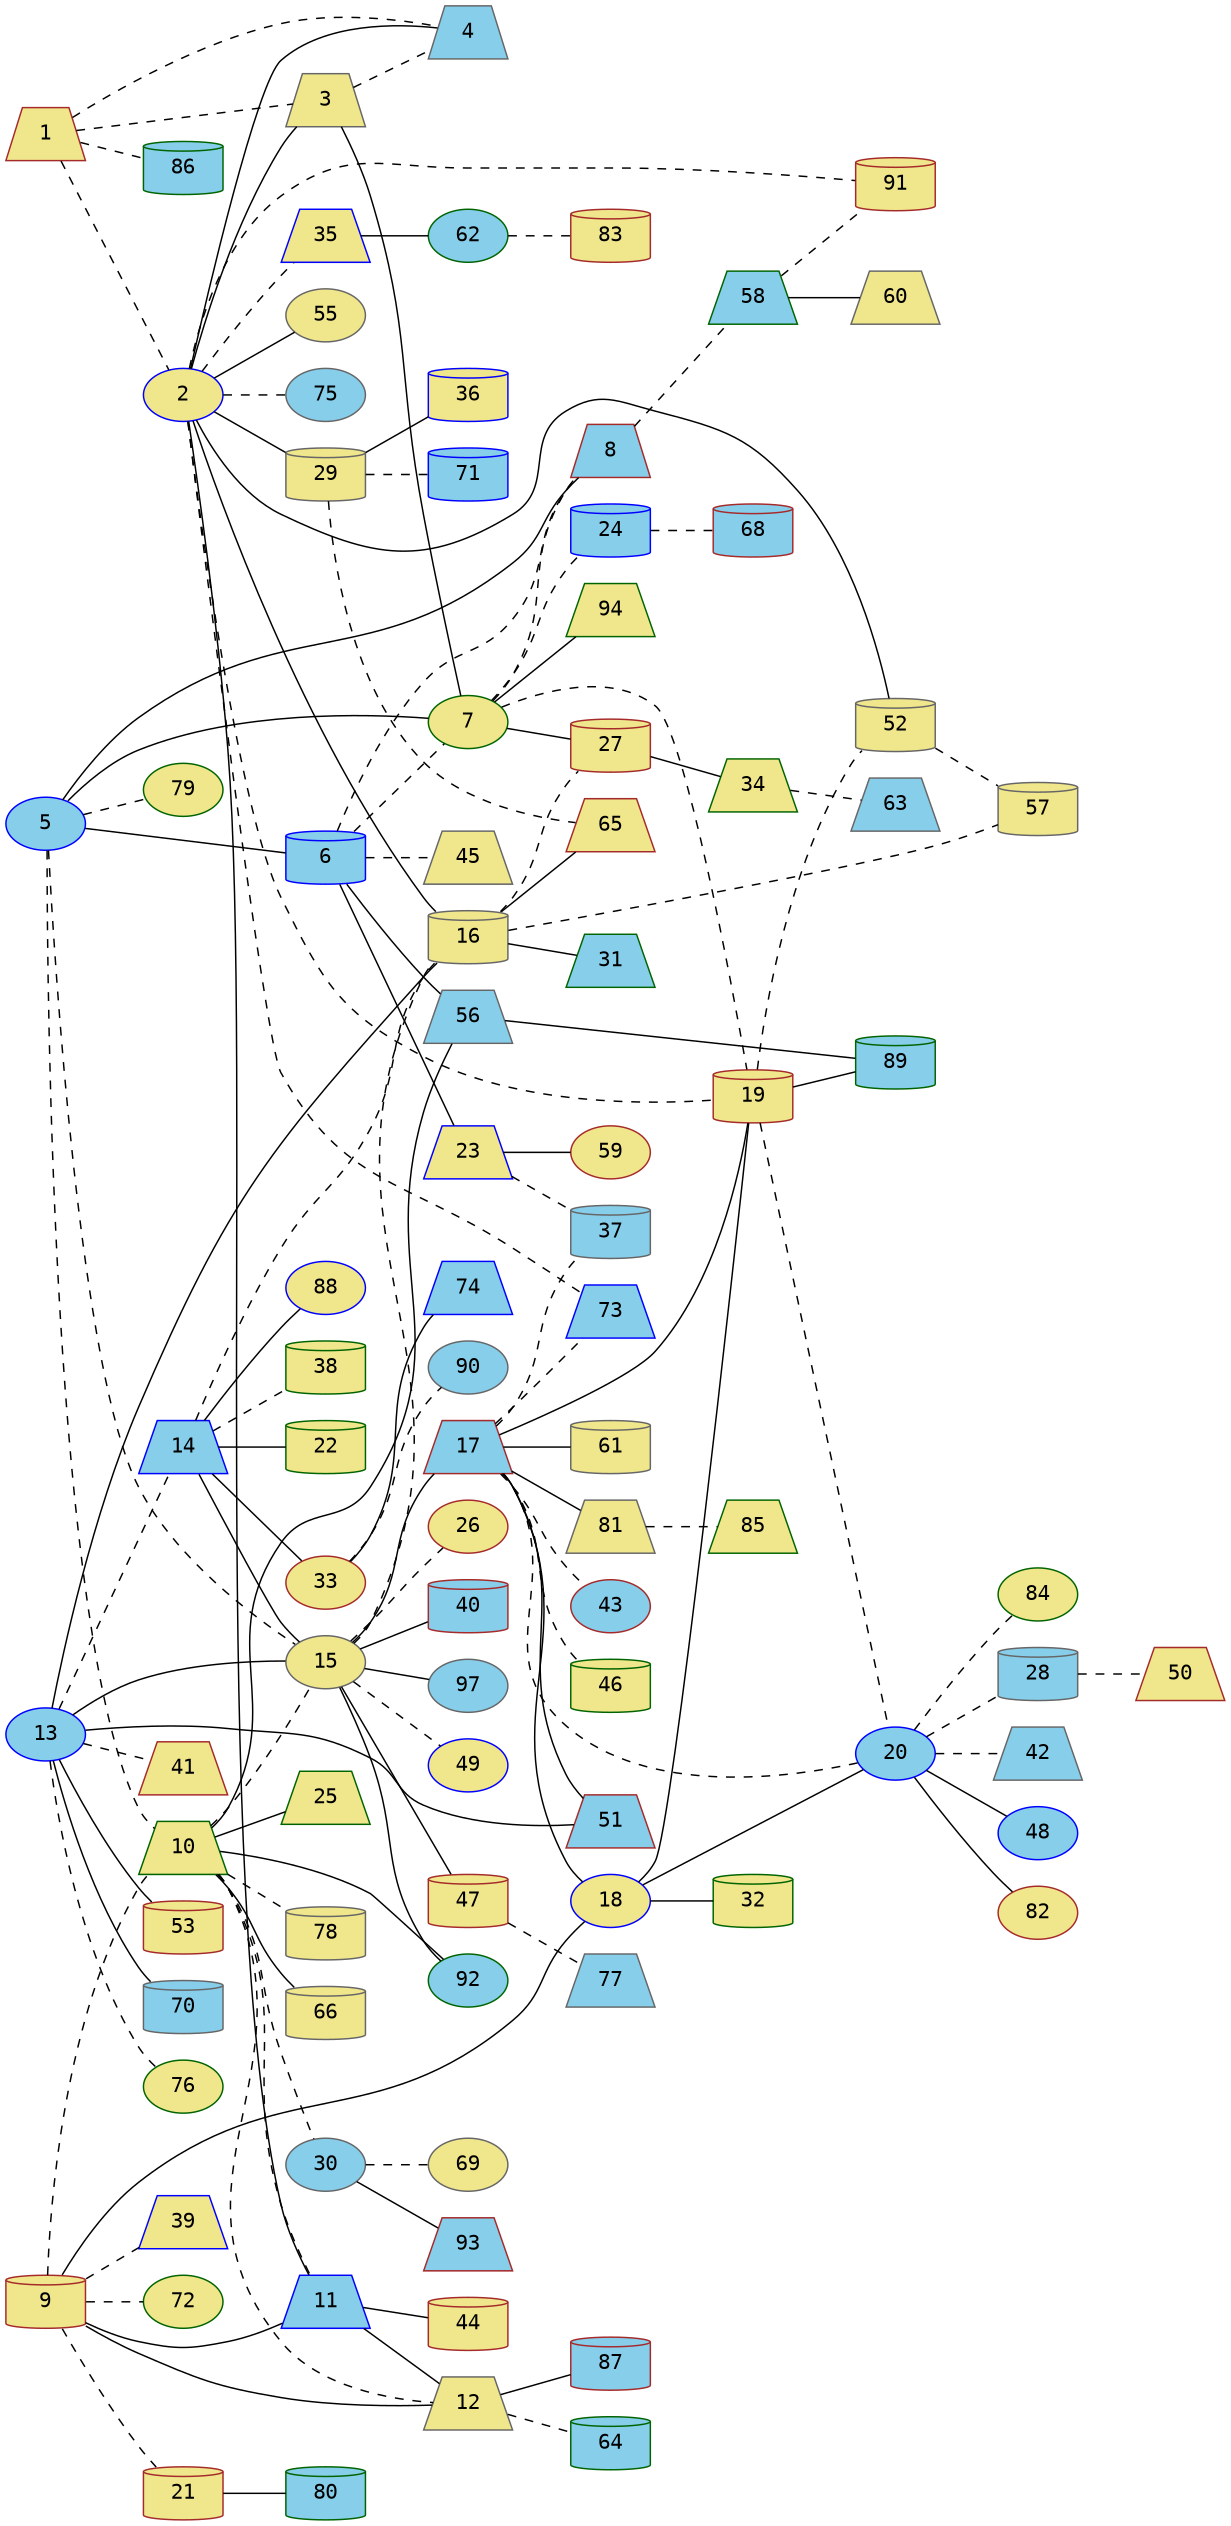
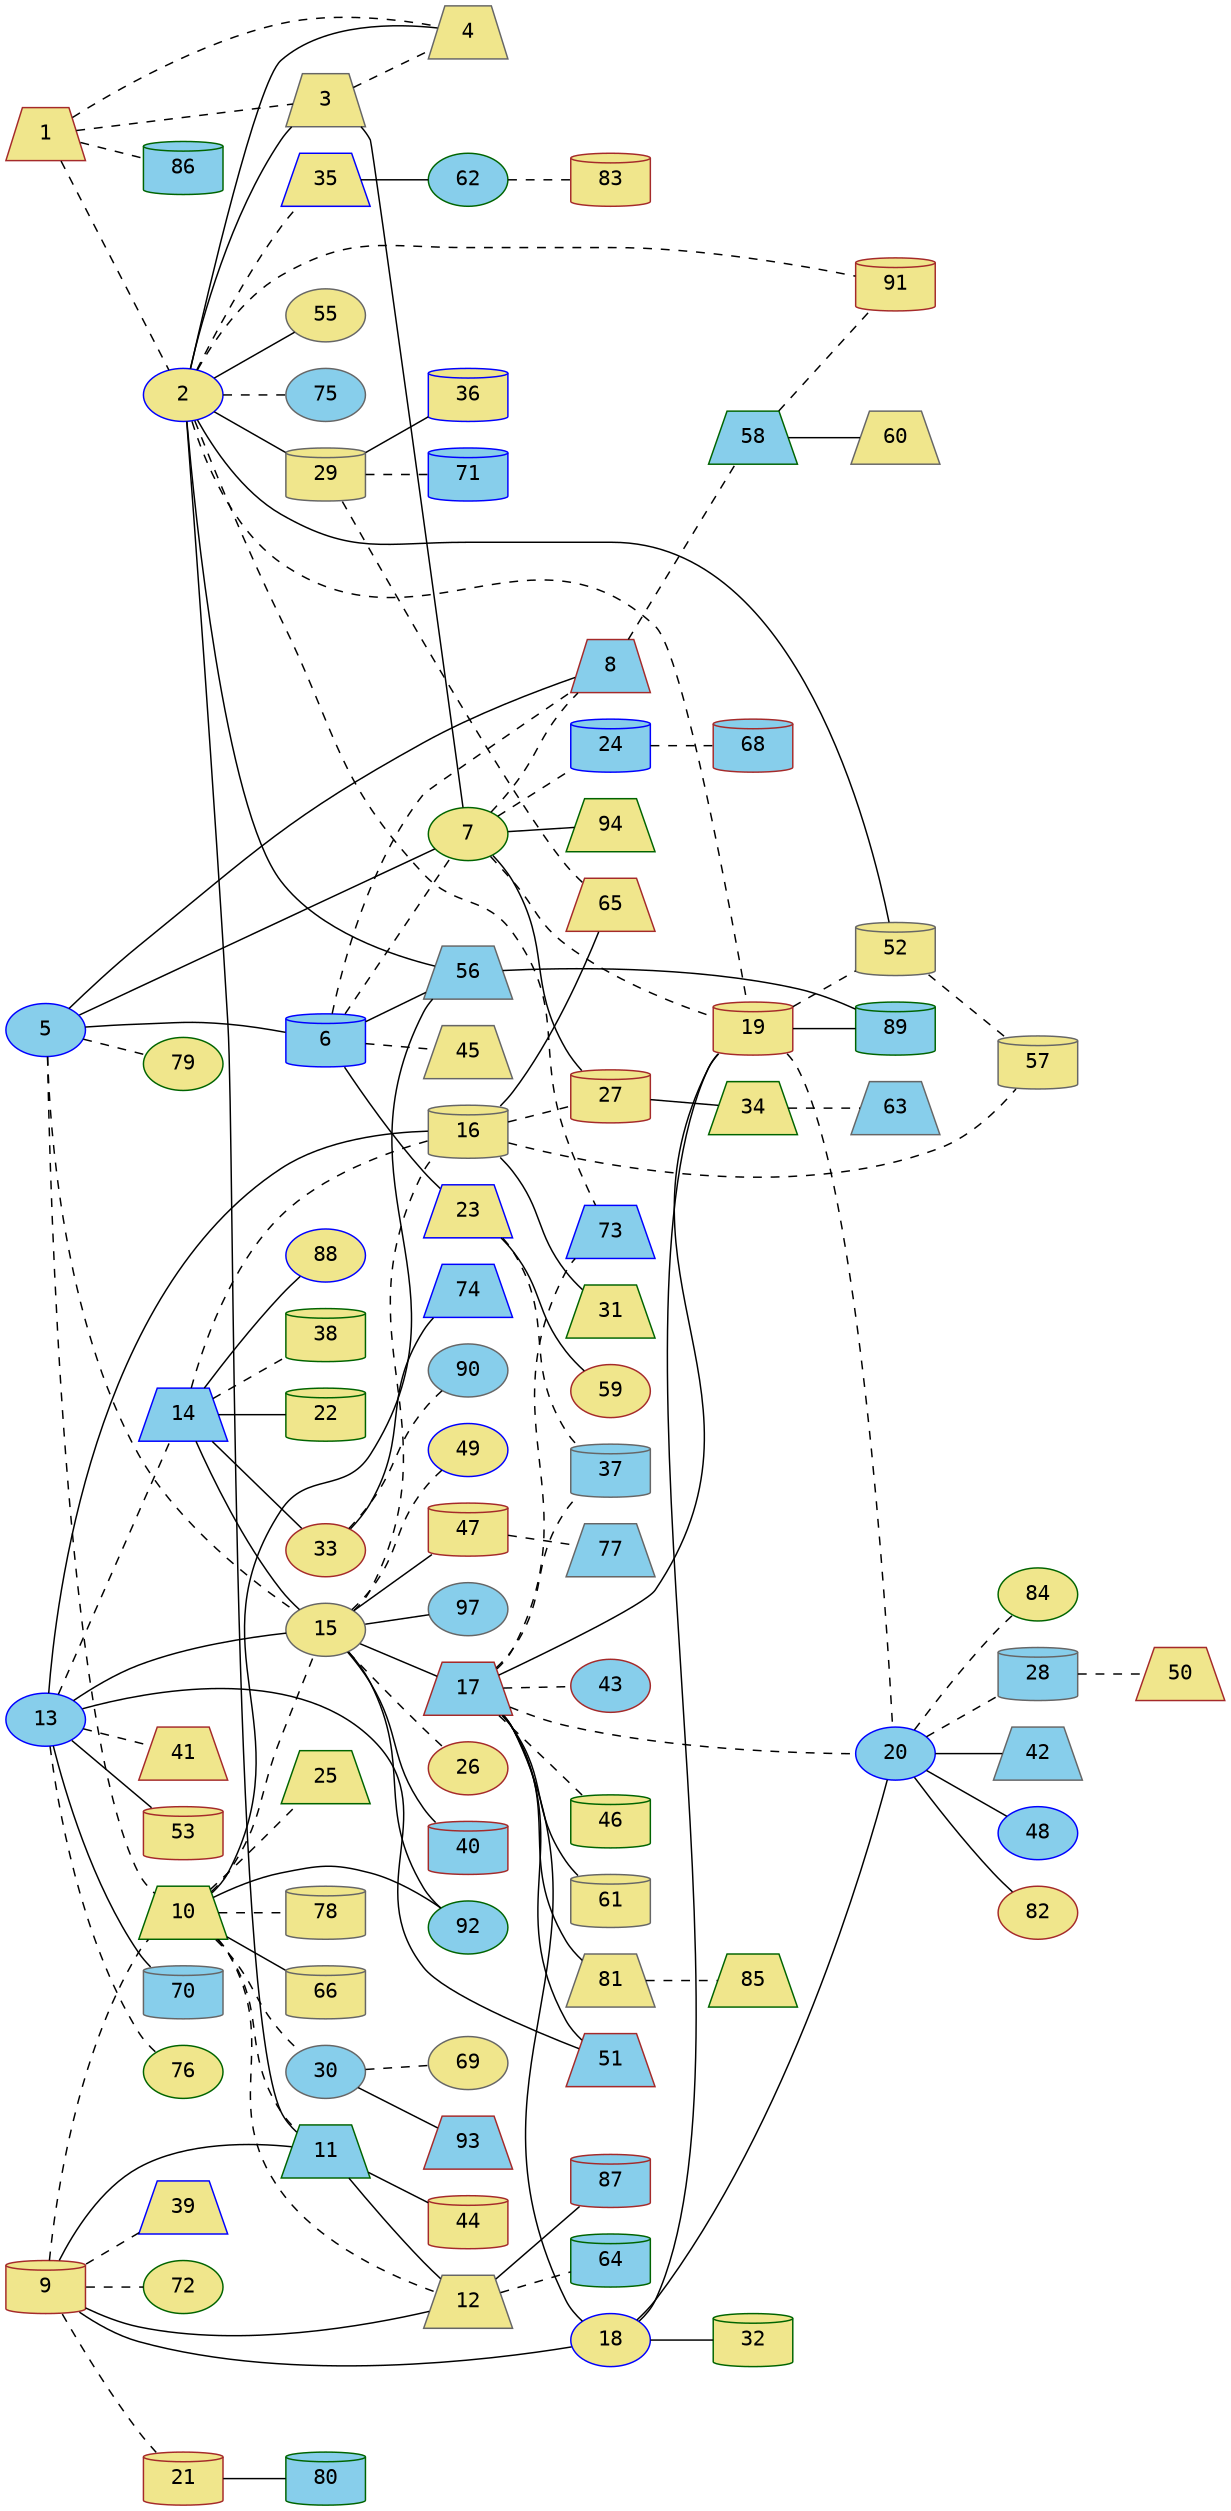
node "4": fillcolor skyblue -> khaki
edge "2" -- "16": now "2" -- "56"
node "31": fillcolor skyblue -> khaki
edge "20" -- "42": style dashed -> solid
edge "25" -- "10": style solid -> dashed
node "11": color blue -> darkgreen
